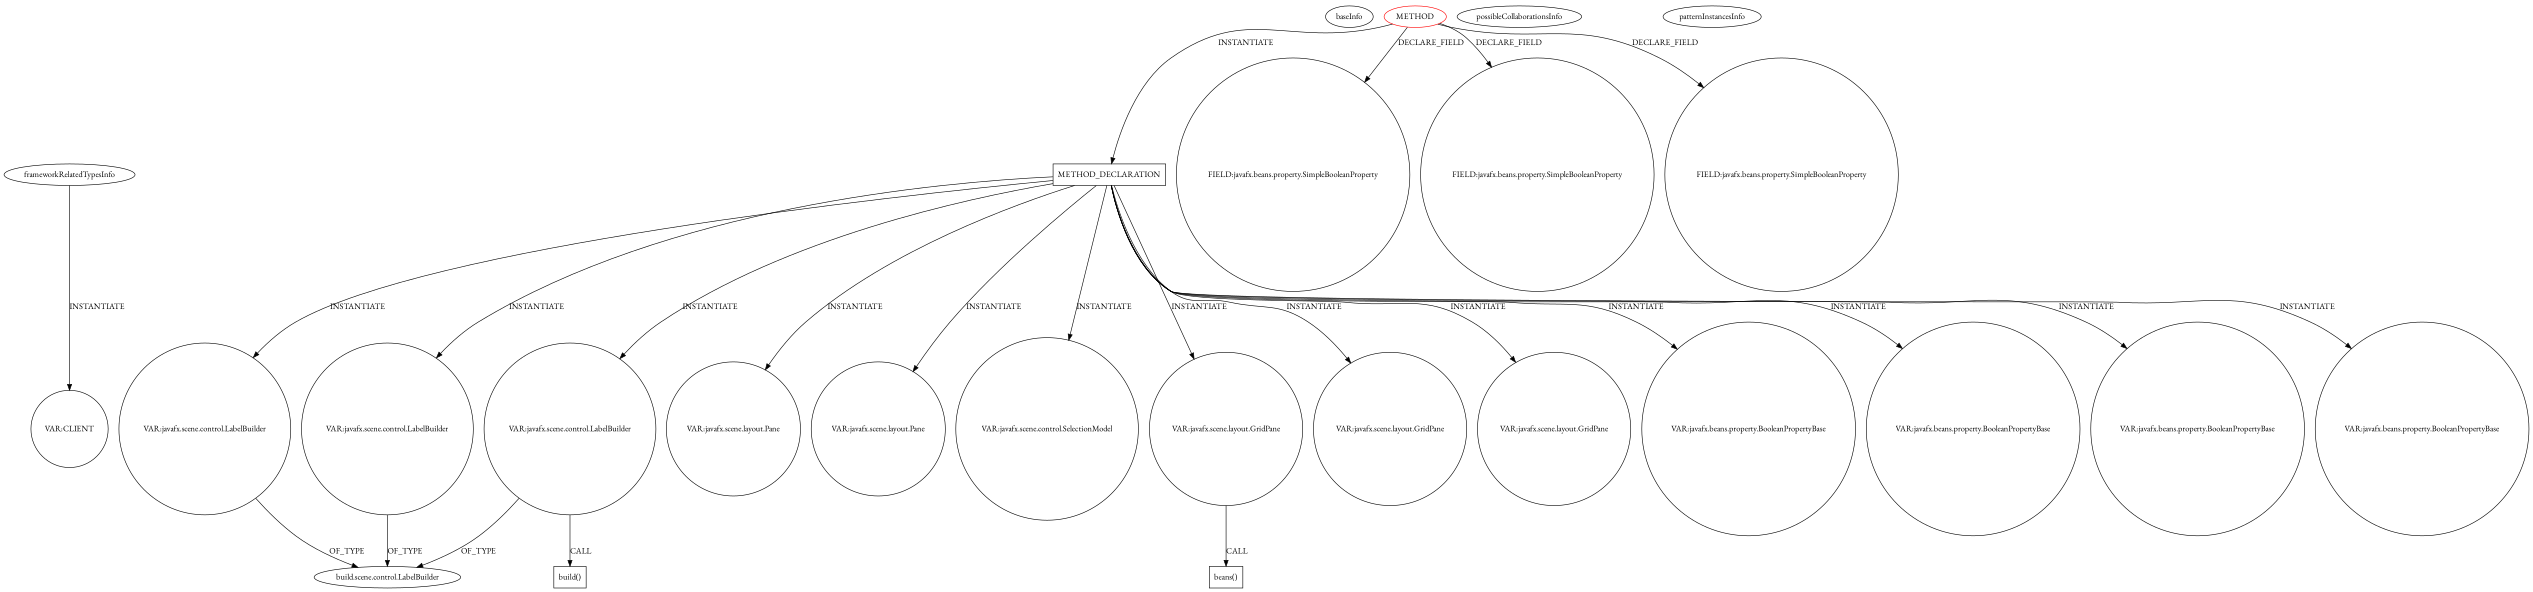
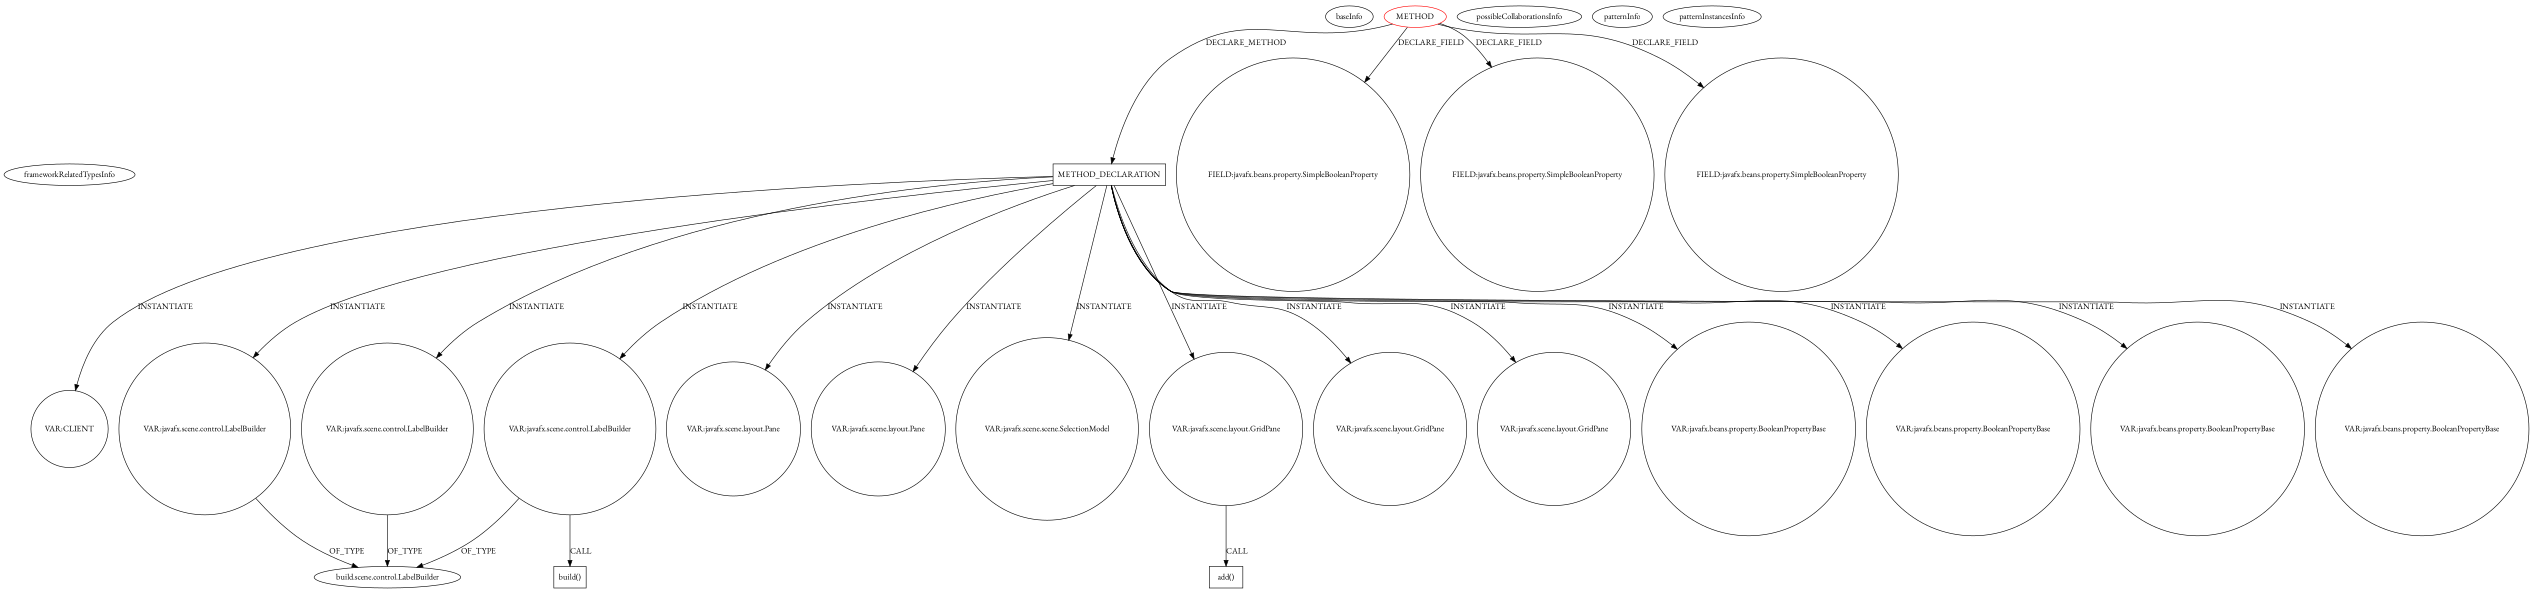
node "patternInfo": added
edge "METHOD" -> "METHOD_DECLARATION": label "INSTANTIATE" -> "DECLARE_METHOD"
edge "frameworkRelatedTypesInfo" -> "VAR:CLIENT": now "METHOD_DECLARATION" -> "VAR:CLIENT"
node "VAR:javafx.scene.control.SelectionModel": label "VAR:javafx.scene.control.SelectionModel" -> "VAR:javafx.scene.scene.SelectionModel"
node "beans()": label "beans()" -> "add()"
